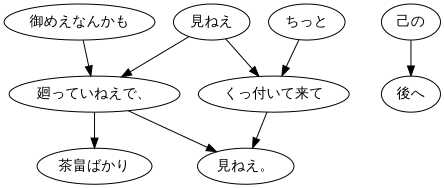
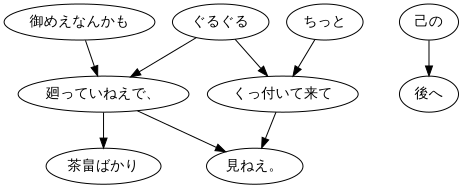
node "見ねえ": label "見ねえ" -> "ぐるぐる"
